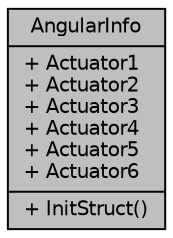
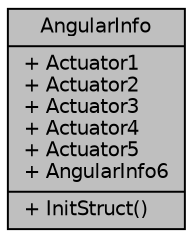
node "AngularInfo": text "+ Actuator6" -> "+ AngularInfo6"
